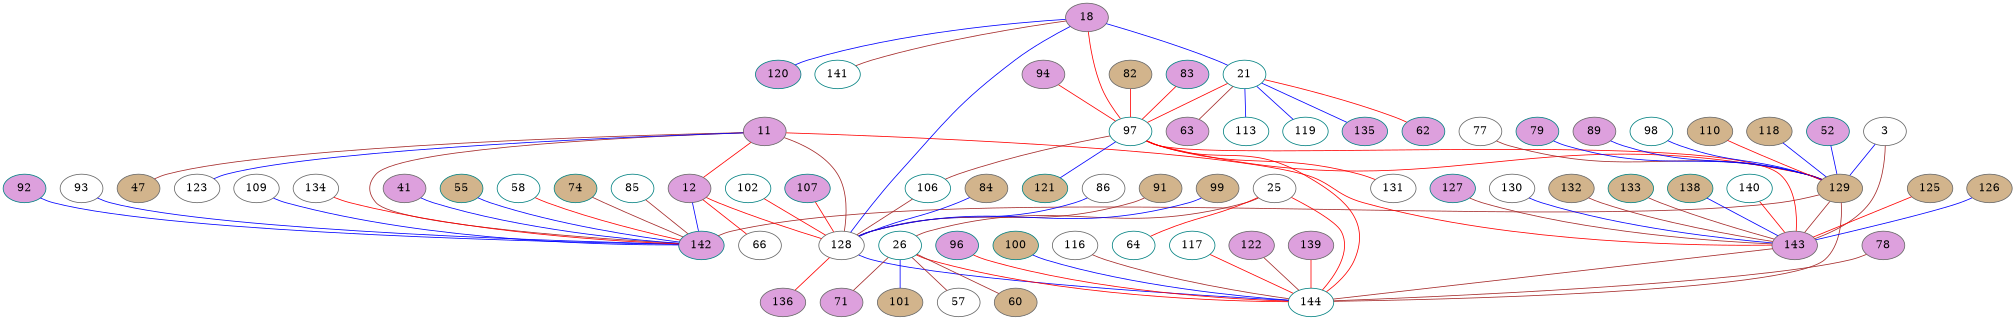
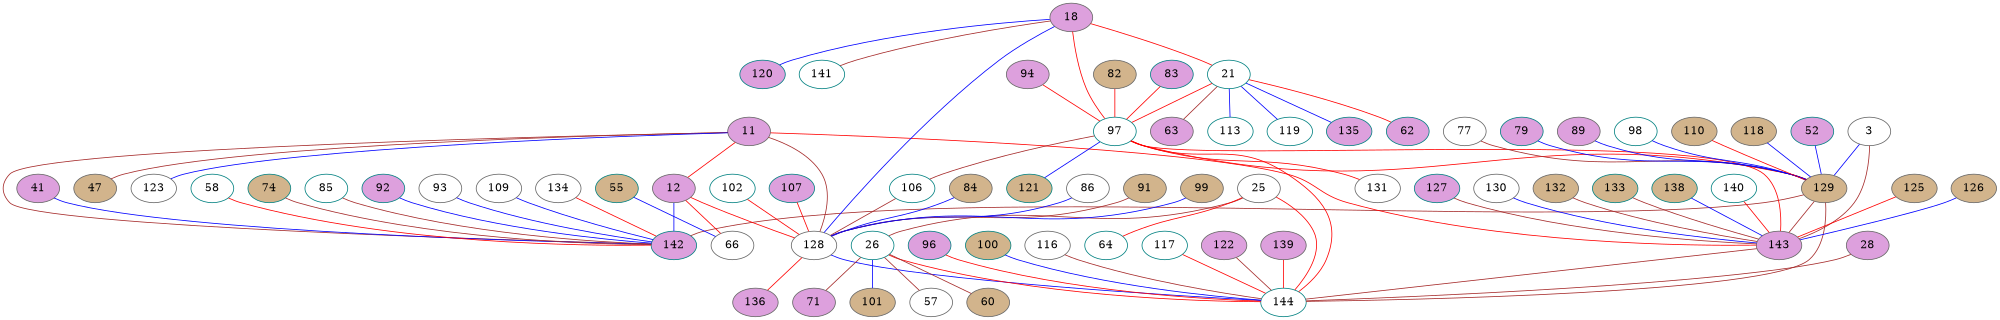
edge "18" -- "21": color blue -> red
edge "55" -- "142": now "55" -- "66"
node "78": label "78" -> "28"
